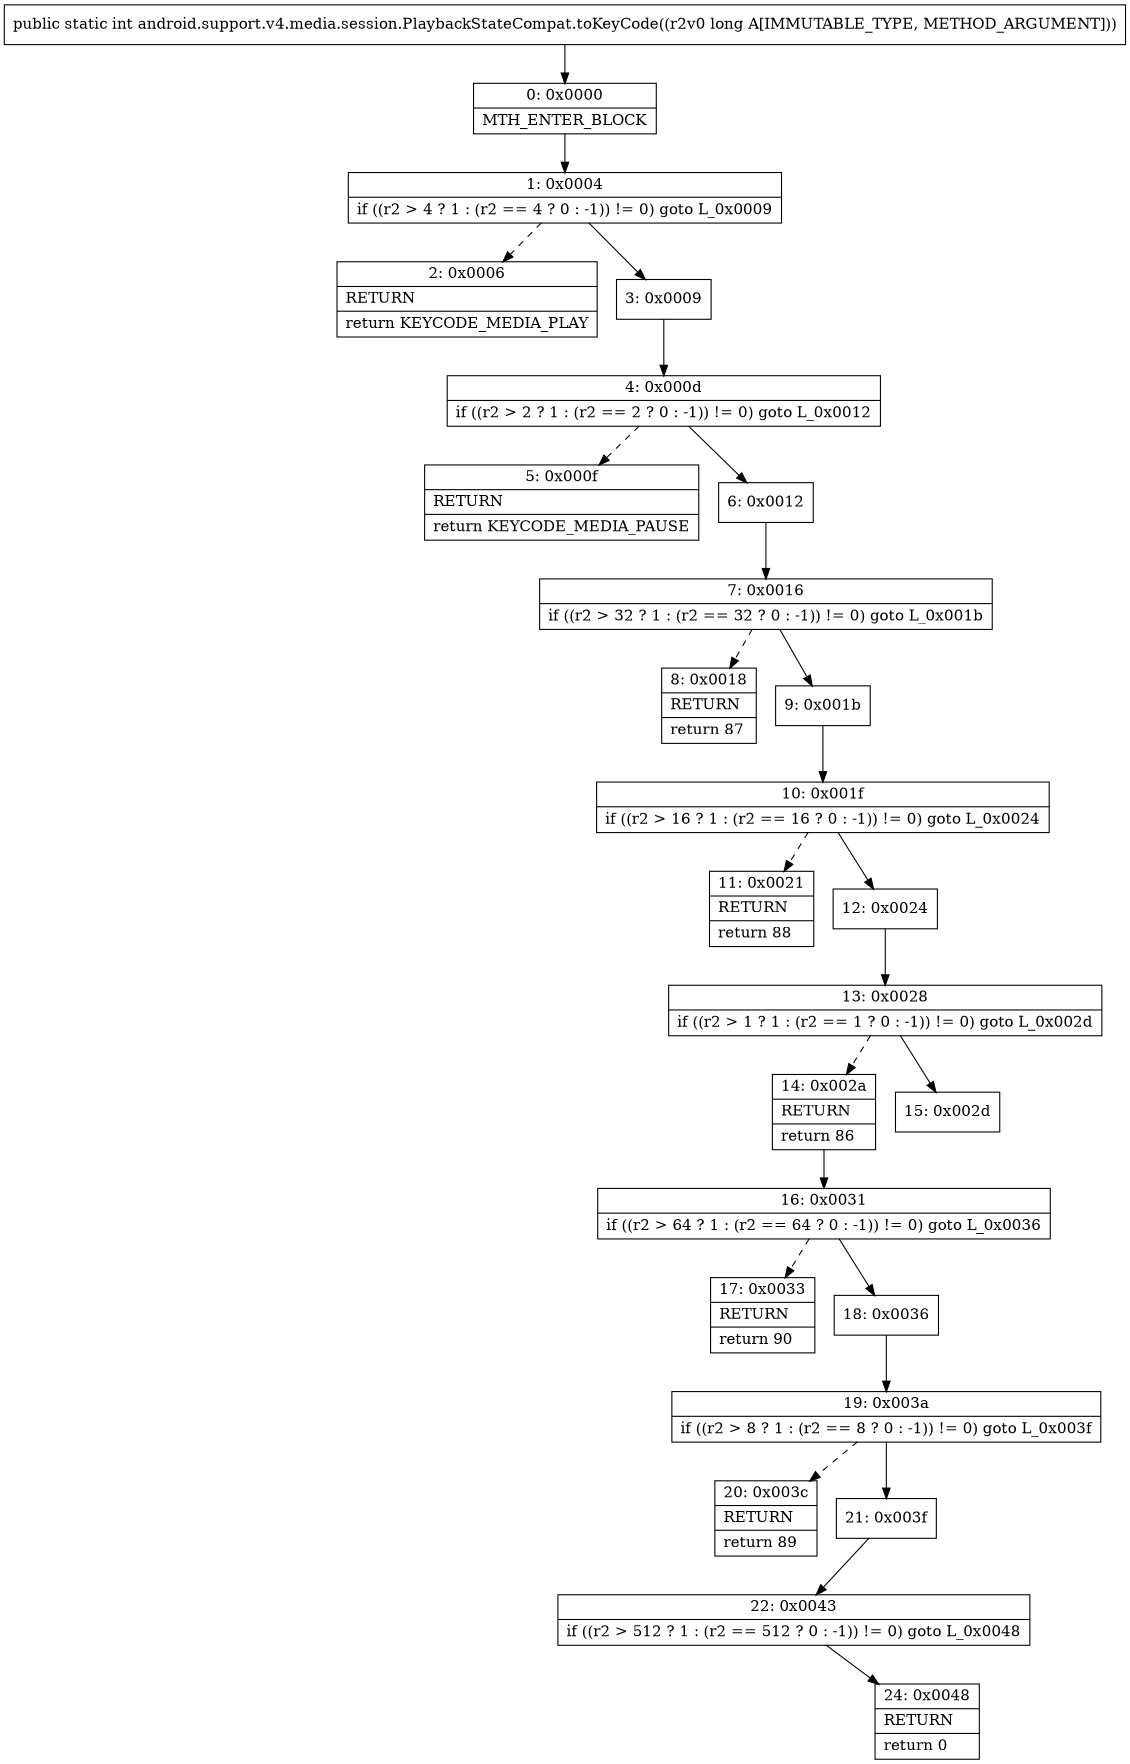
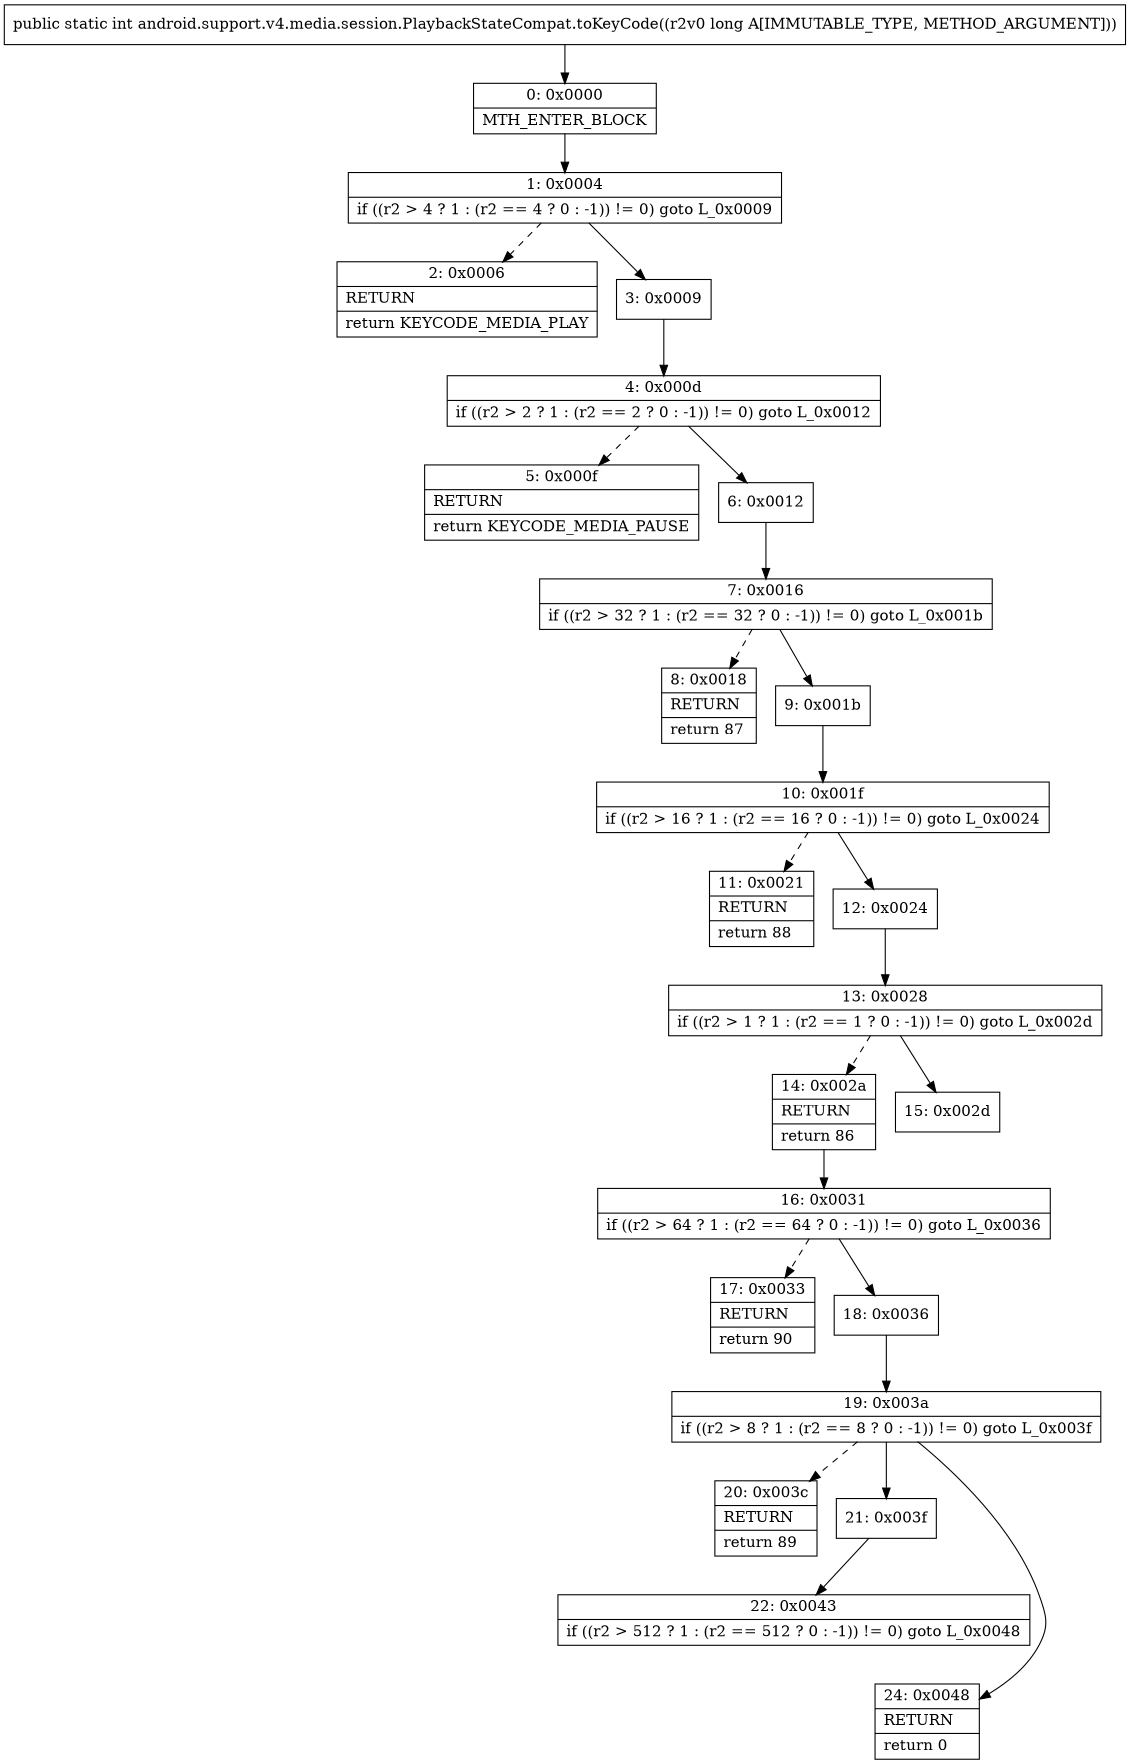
edge "22: 0x0043" -> "24: 0x0048": now "19: 0x003a" -> "24: 0x0048"
